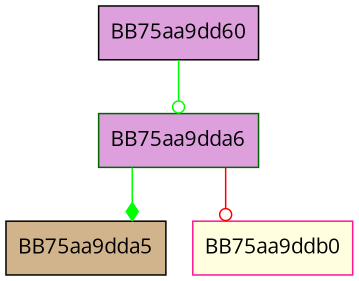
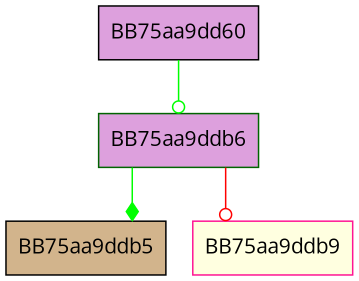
node "BB75aa9dda6": label "BB75aa9dda6" -> "BB75aa9ddb6"
node "BB75aa9dda5": label "BB75aa9dda5" -> "BB75aa9ddb5"
node "BB75aa9ddb0": label "BB75aa9ddb0" -> "BB75aa9ddb9"
